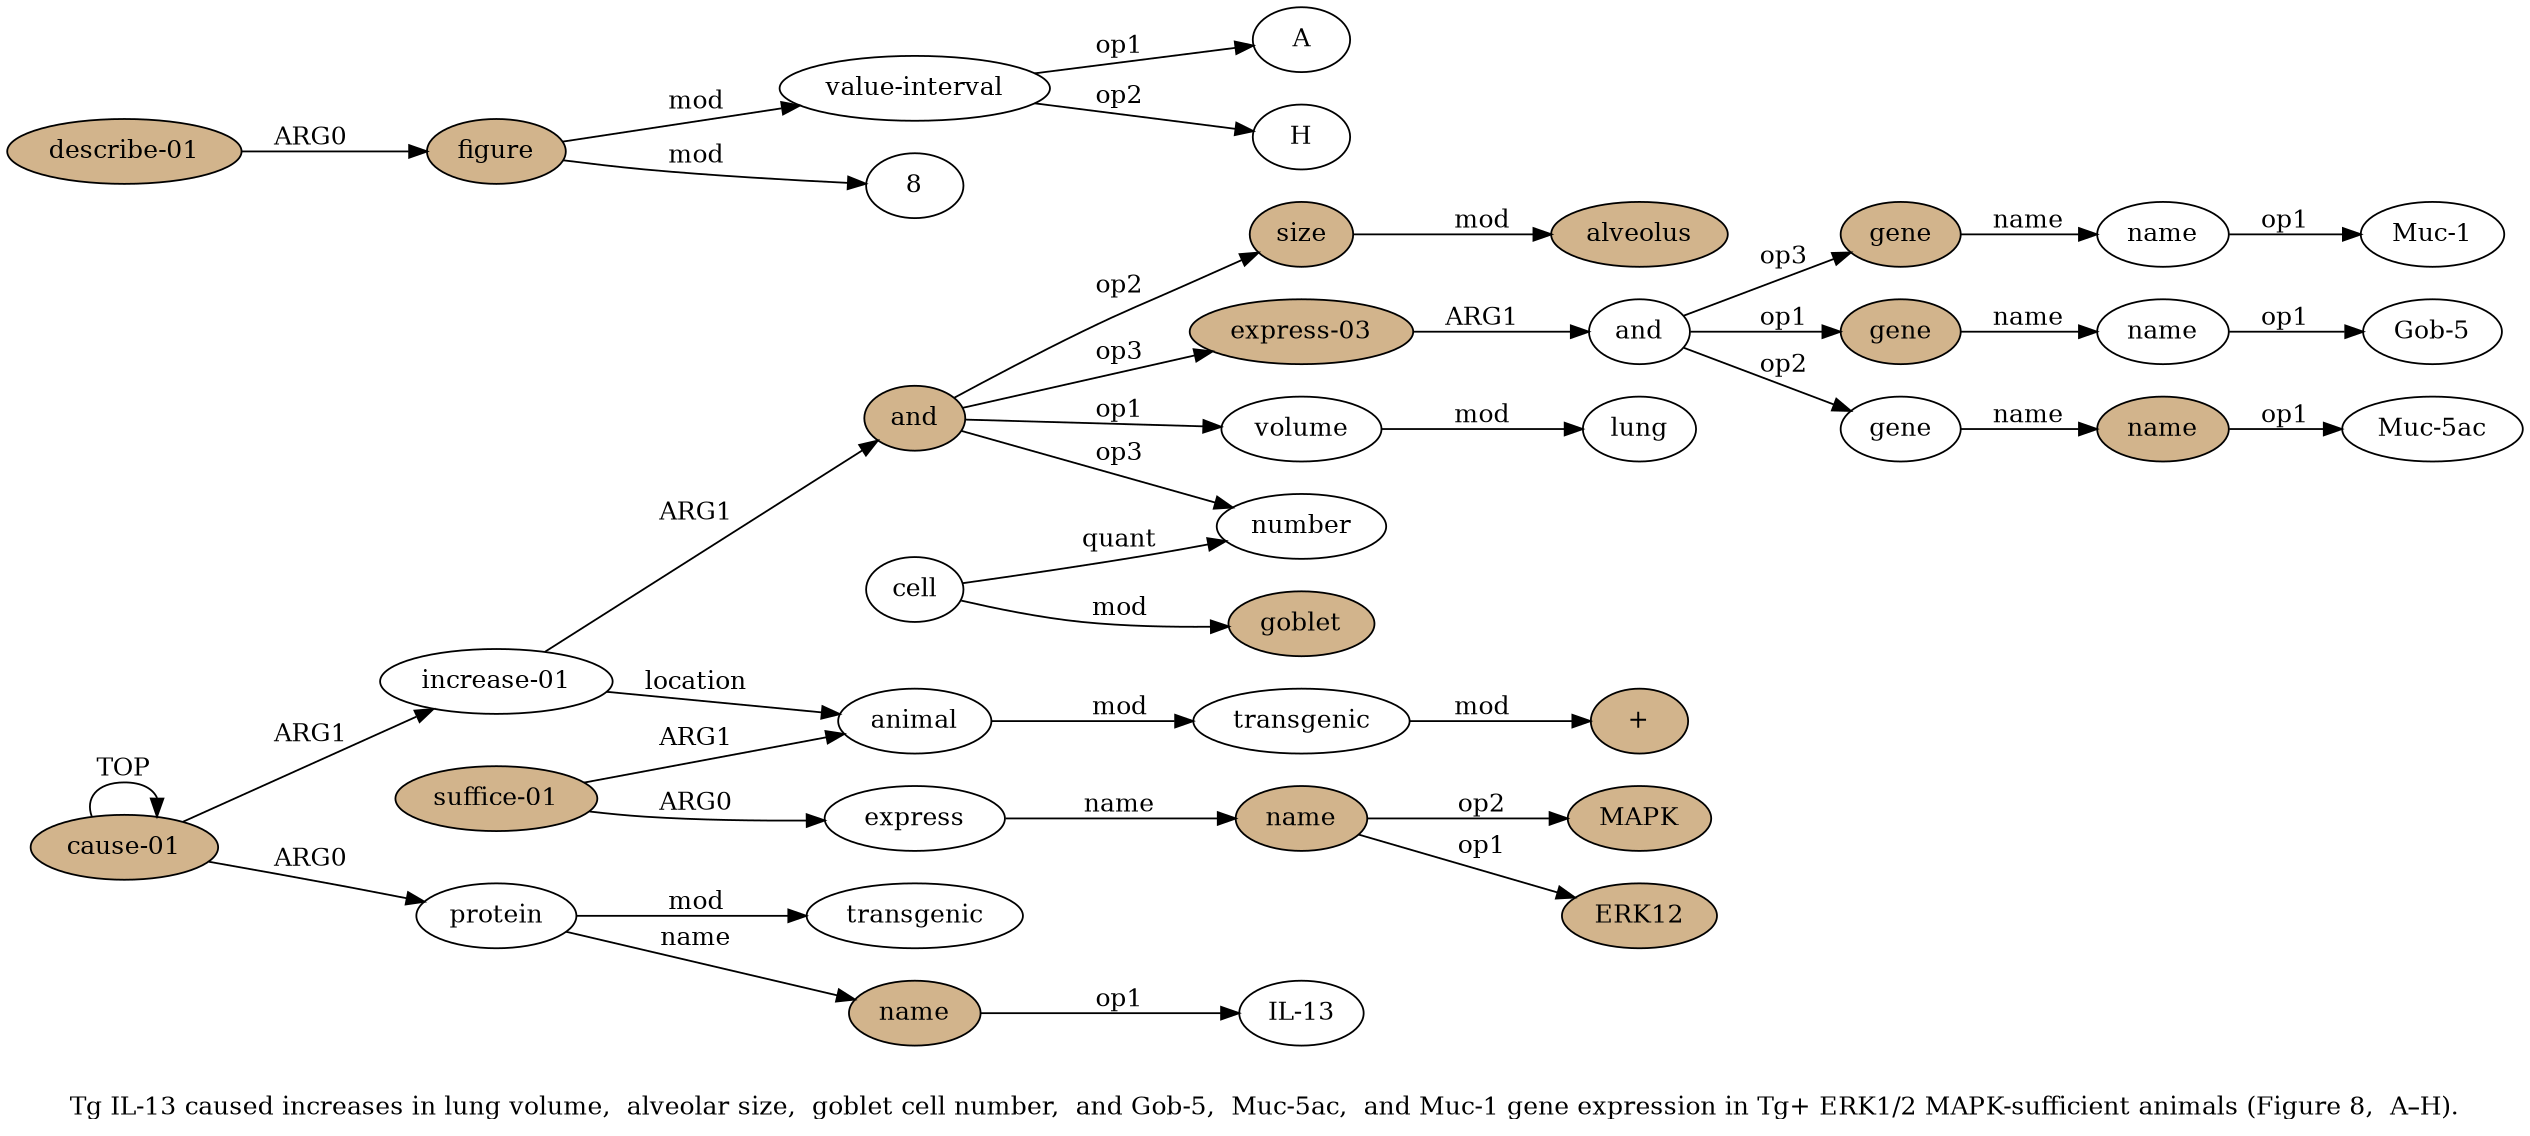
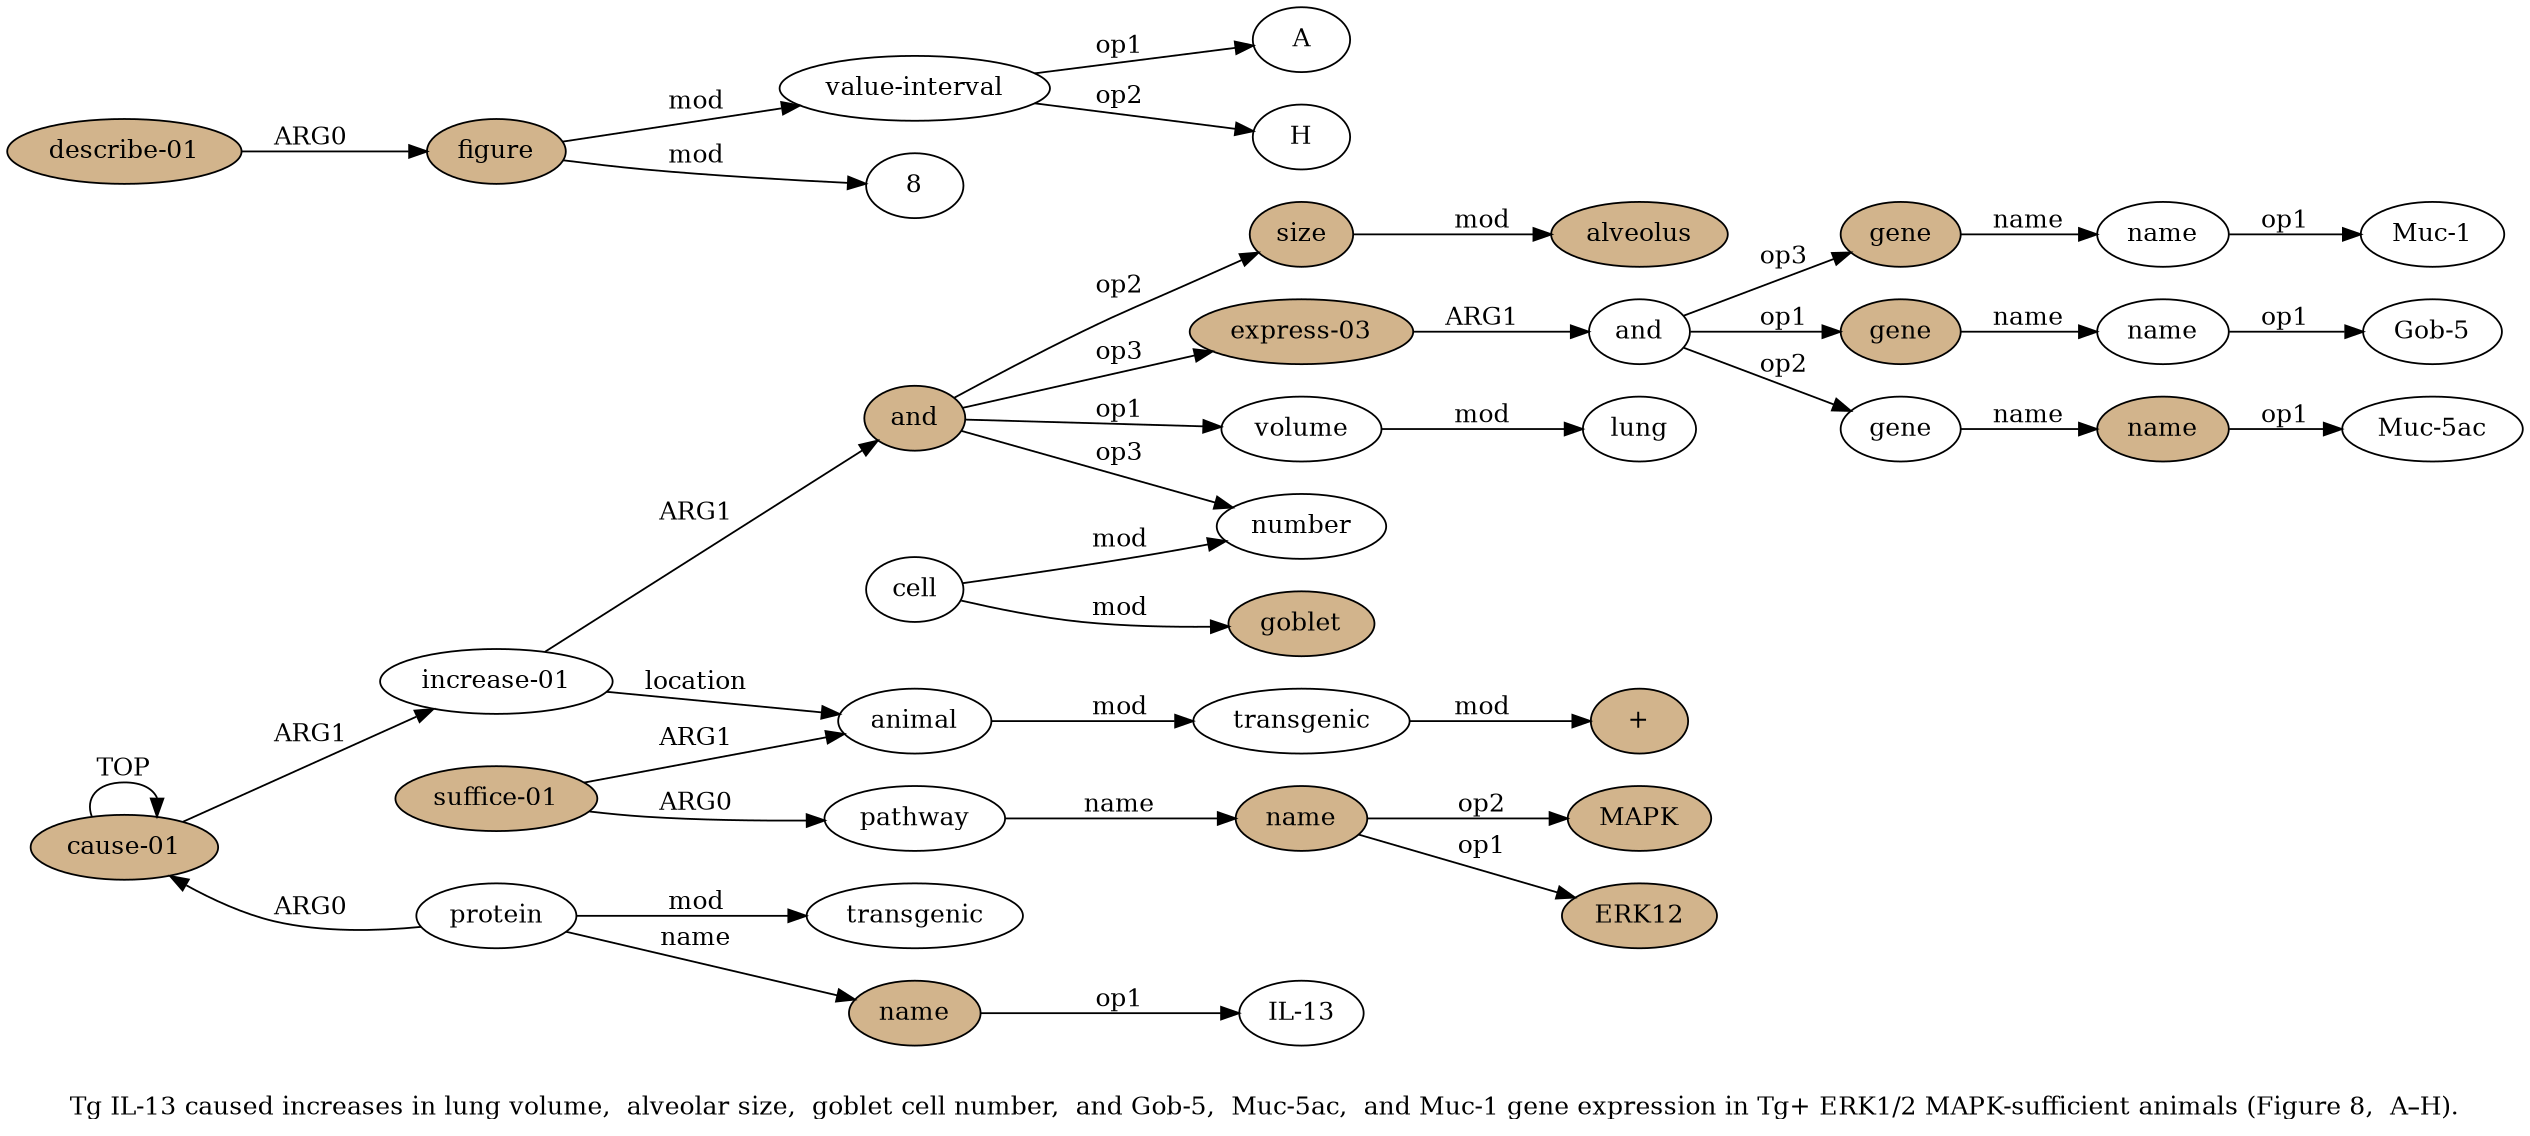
edge "cell" -> "number": label "quant" -> "mod"
node "express": label "express" -> "pathway"
edge "cause-01" -> "protein": reversed
